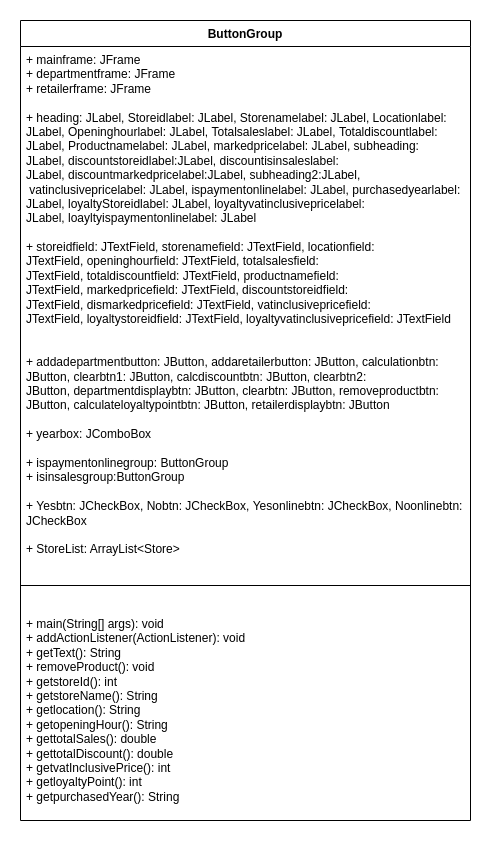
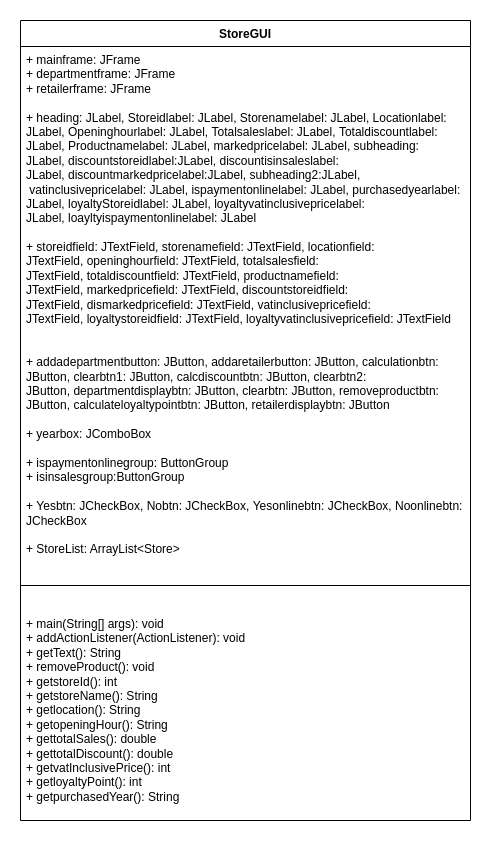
node "ButtonGroup": label "ButtonGroup" -> "StoreGUI"
